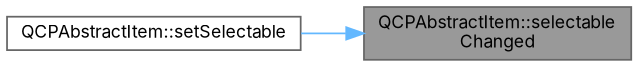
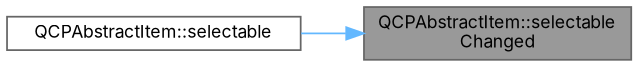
node "QCPAbstractItem::setSelectable": label "QCPAbstractItem::setSelectable" -> "QCPAbstractItem::selectable"
